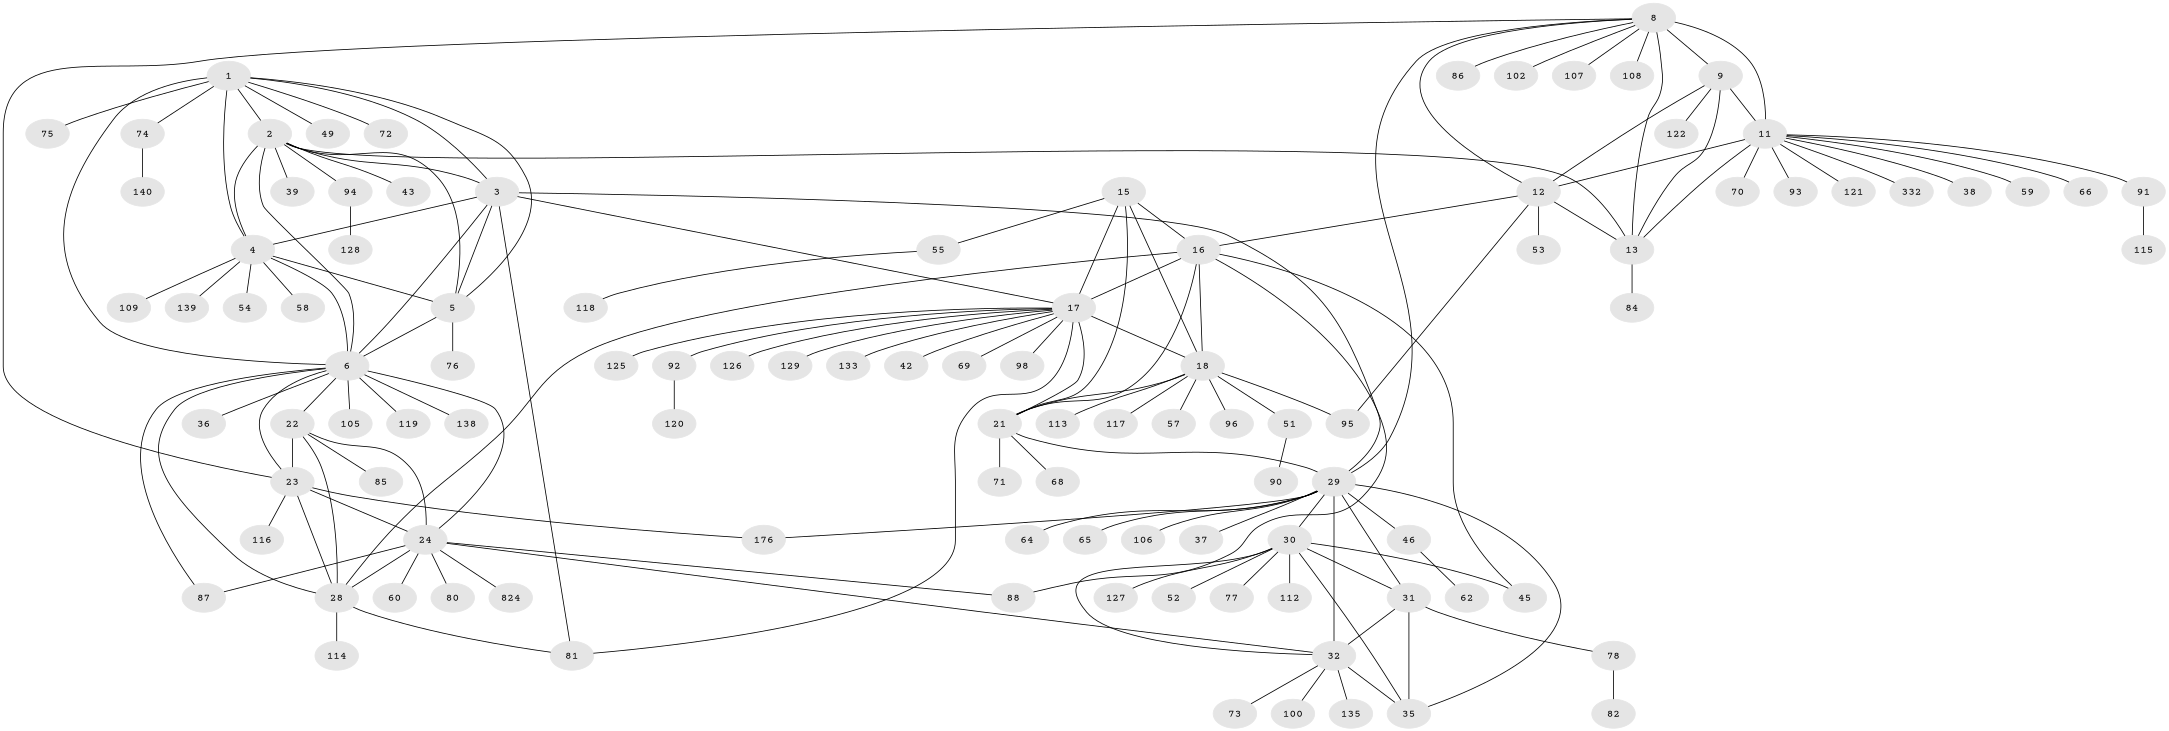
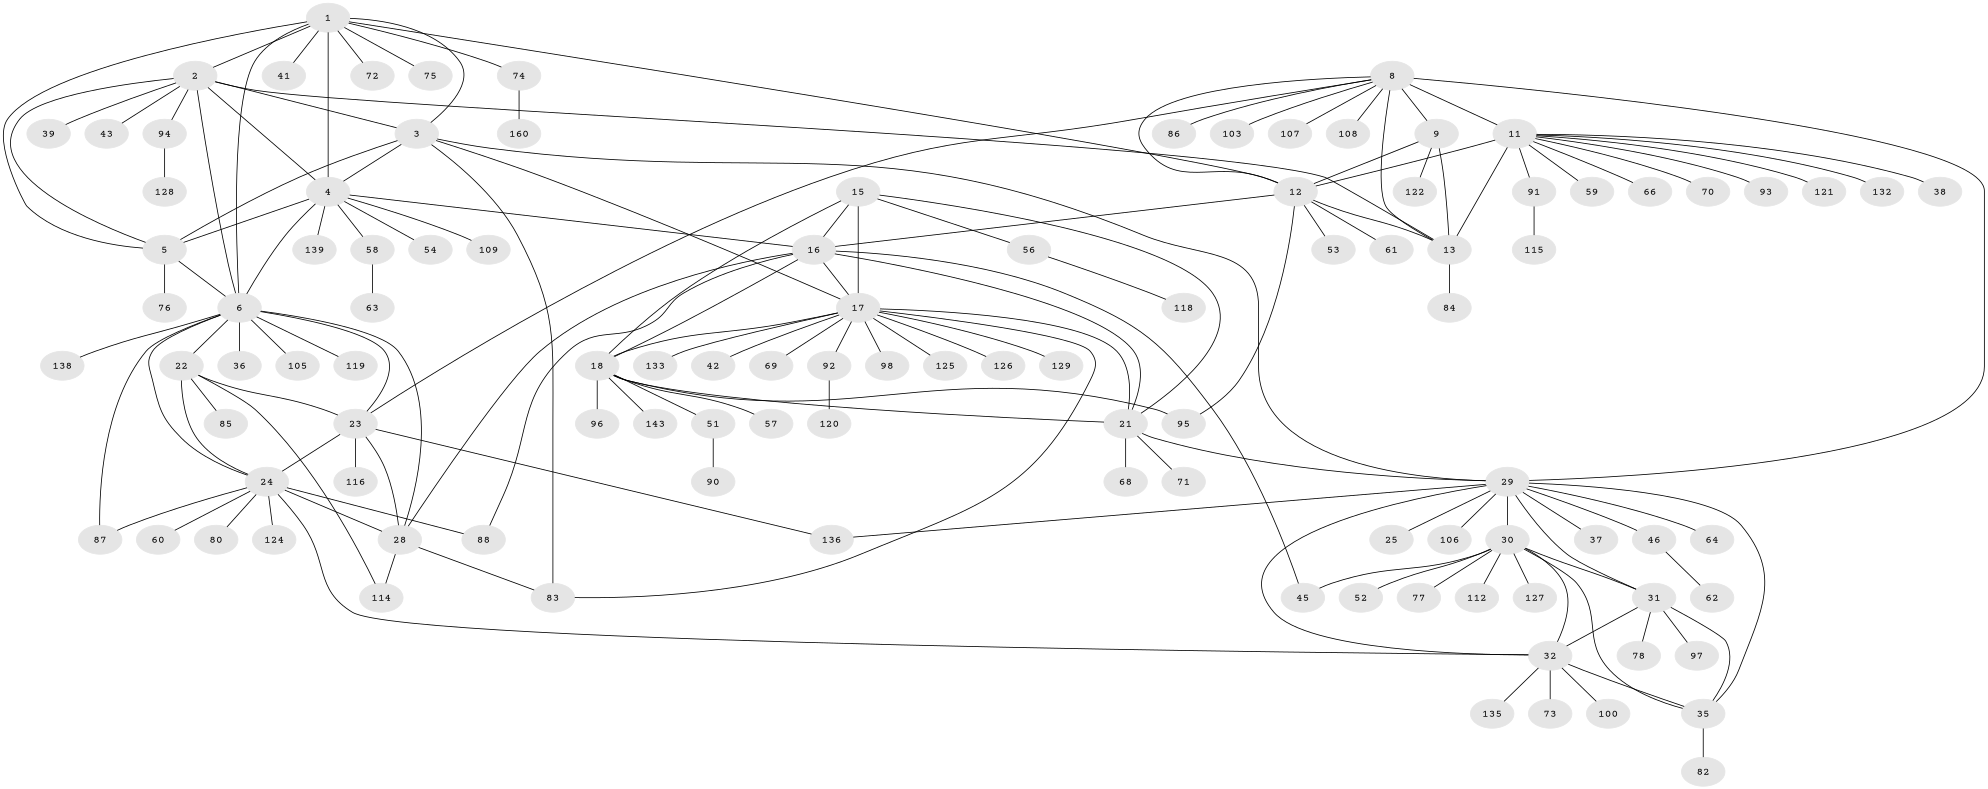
node "102": label "102" -> "103"
edge "1" -- "12": added
edge "9" -- "11": removed
node "49": label "49" -> "41"
node "140": label "140" -> "160"
node "332": label "332" -> "132"
edge "4" -- "16": added
node "55": label "55" -> "56"
node "61": added
edge "3" -- "6": removed
node "63": added
node "113": label "113" -> "143"
node "117": removed
edge "22" -- "28": now "22" -- "114"
node "176": label "176" -> "136"
node "65": label "65" -> "25"
node "824": label "824" -> "124"
node "81": label "81" -> "83"
node "97": added
edge "78" -- "82": now "35" -- "82"
